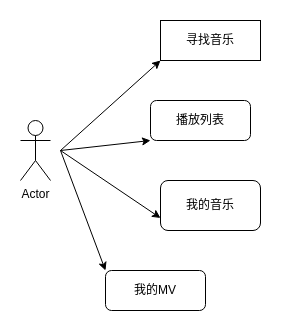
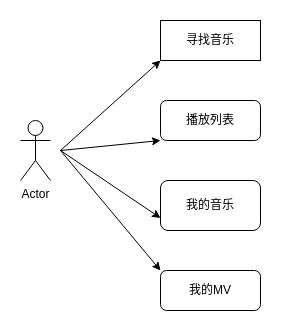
node "播放列表": moved (201, 121) -> (211, 121)
node "我的MV": moved (156, 291) -> (211, 291)
